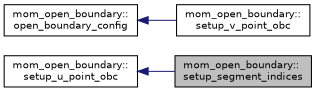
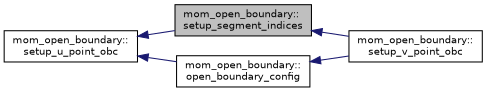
edge "mom_open_boundary:: setup_v_point_obc" -> "mom_open_boundary:: setup_segment_indices": added
edge "mom_open_boundary:: open_boundary_config" -> "mom_open_boundary:: setup_u_point_obc": added
